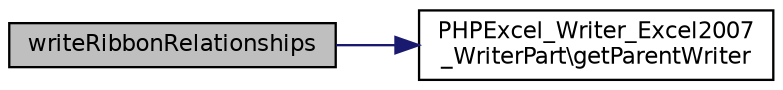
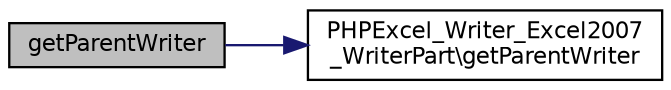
node "writeRibbonRelationships": label "writeRibbonRelationships" -> "getParentWriter"
